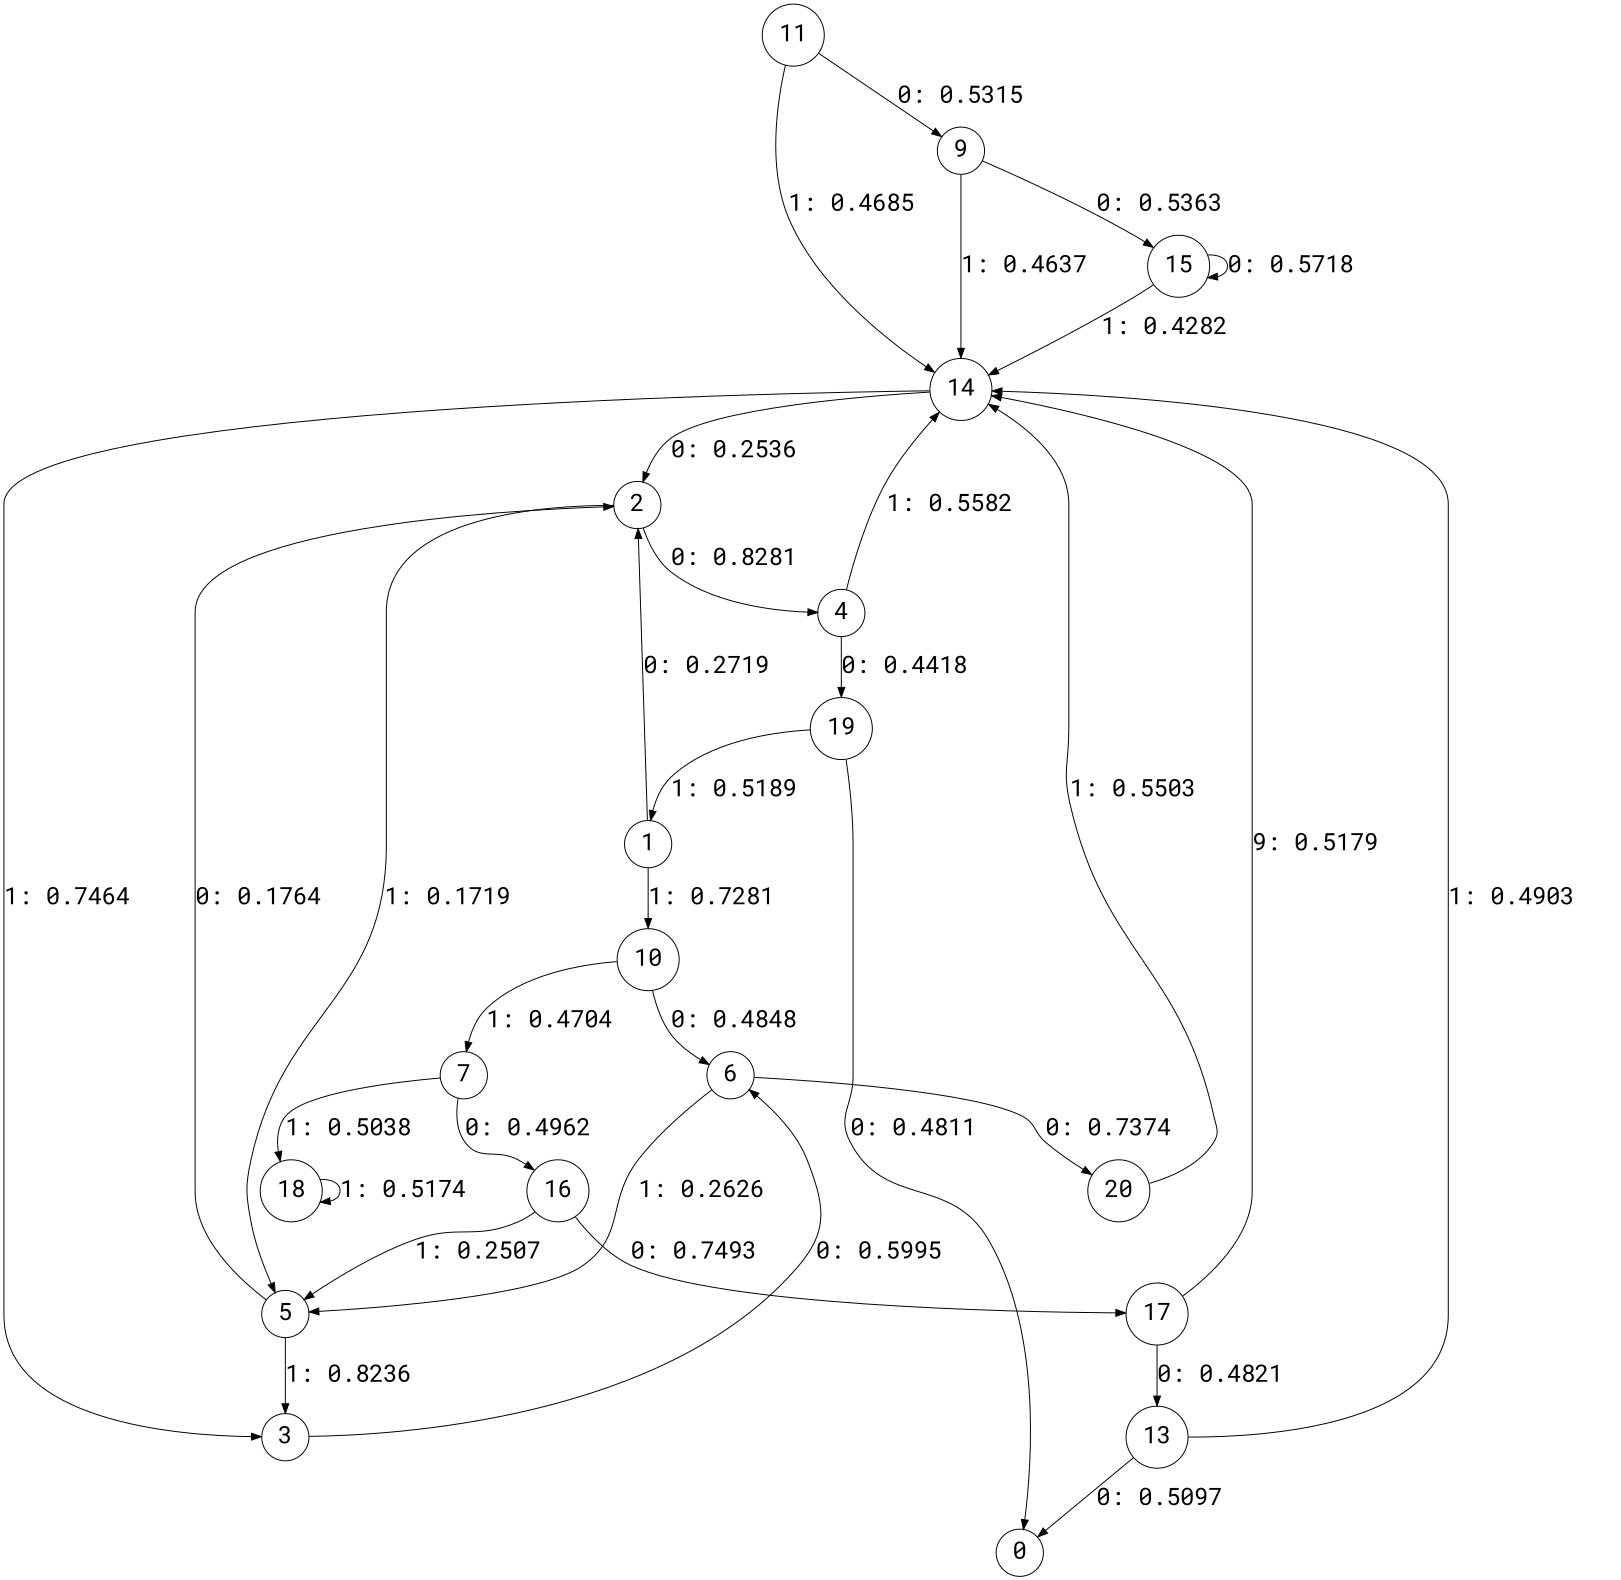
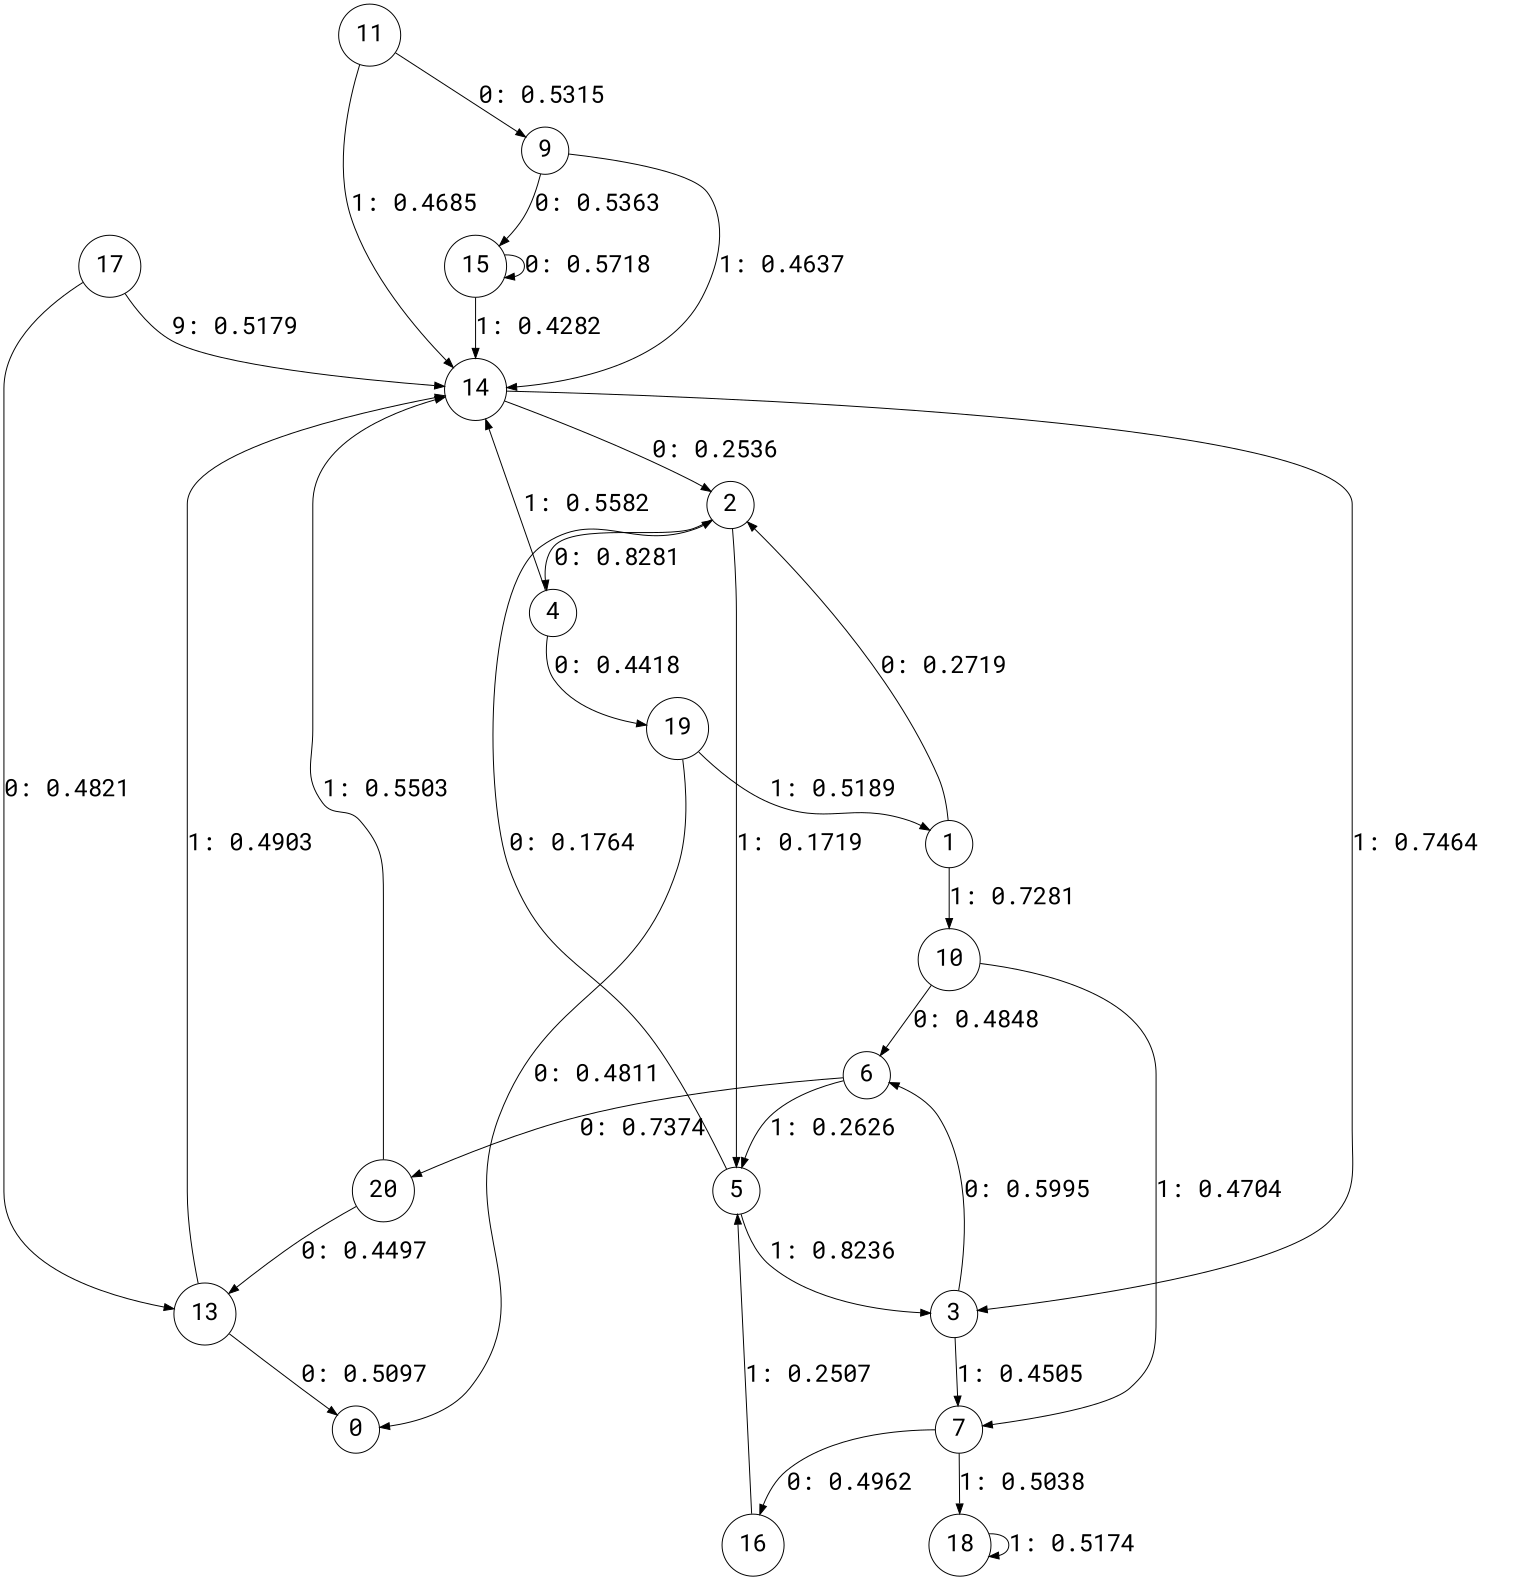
edge "20" -> "13": added, label "0: 0.4497"
edge "16" -> "17": removed, label "0: 0.7493"
edge "3" -> "7": added, label "1: 0.4505"
